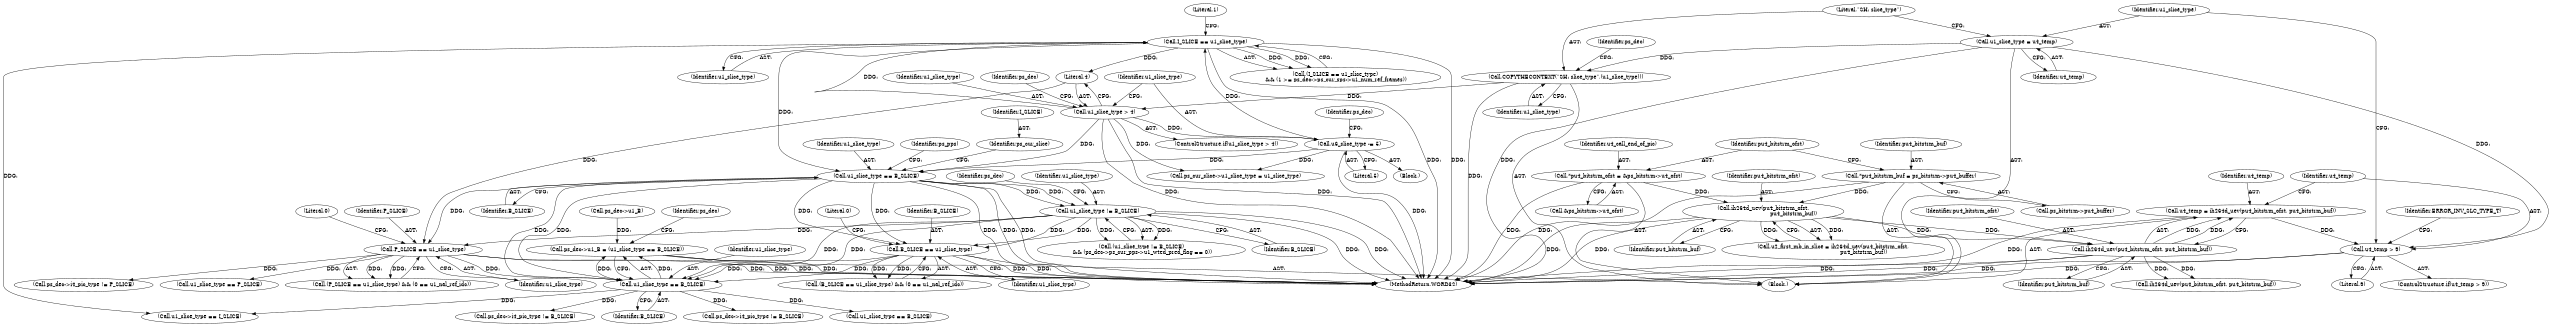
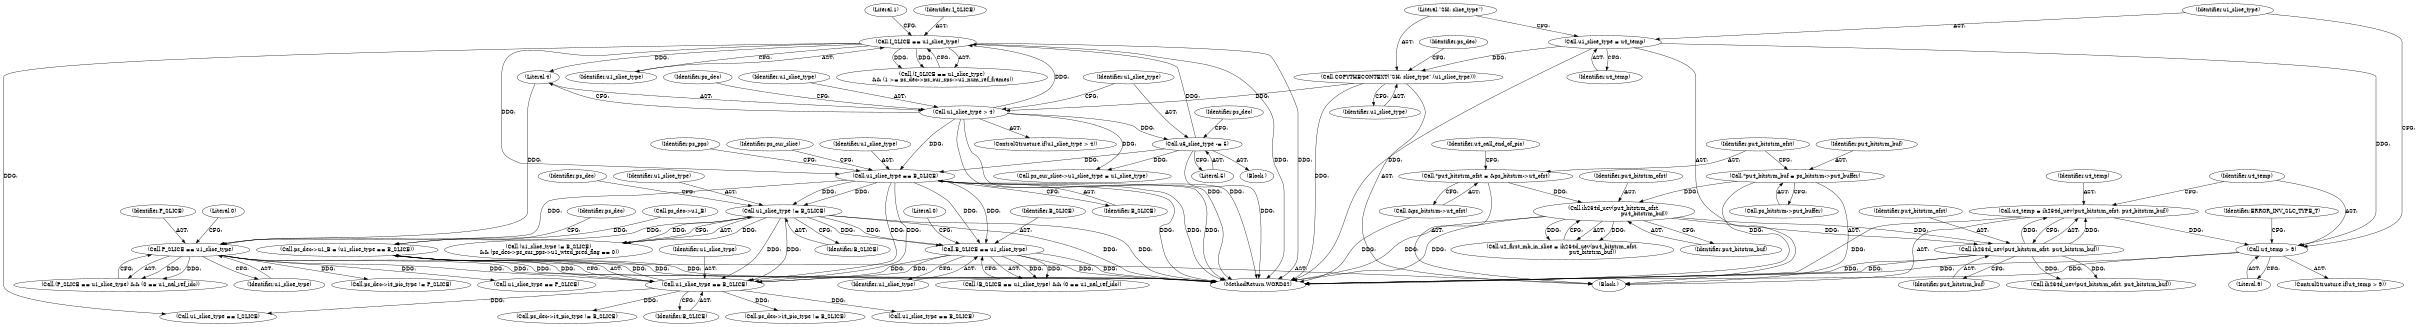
edge "(Identifier,I_SLICE)" -> "(Identifier,ps_cur_slice)": now "(Identifier,I_SLICE)" -> "(Call,I_SLICE == u1_slice_type)"
edge "(Identifier,u4_call_end_of_pic)" -> "(Call,*pu4_bitstrm_ofst = &ps_bitstrm->u4_ofst)": label "AST: " -> "CFG: "
edge "(Call,*pu4_bitstrm_ofst = &ps_bitstrm->u4_ofst)" -> "(MethodReturn,WORD32)": now "(Call,&ps_bitstrm->u4_ofst)" -> "(MethodReturn,WORD32)"
